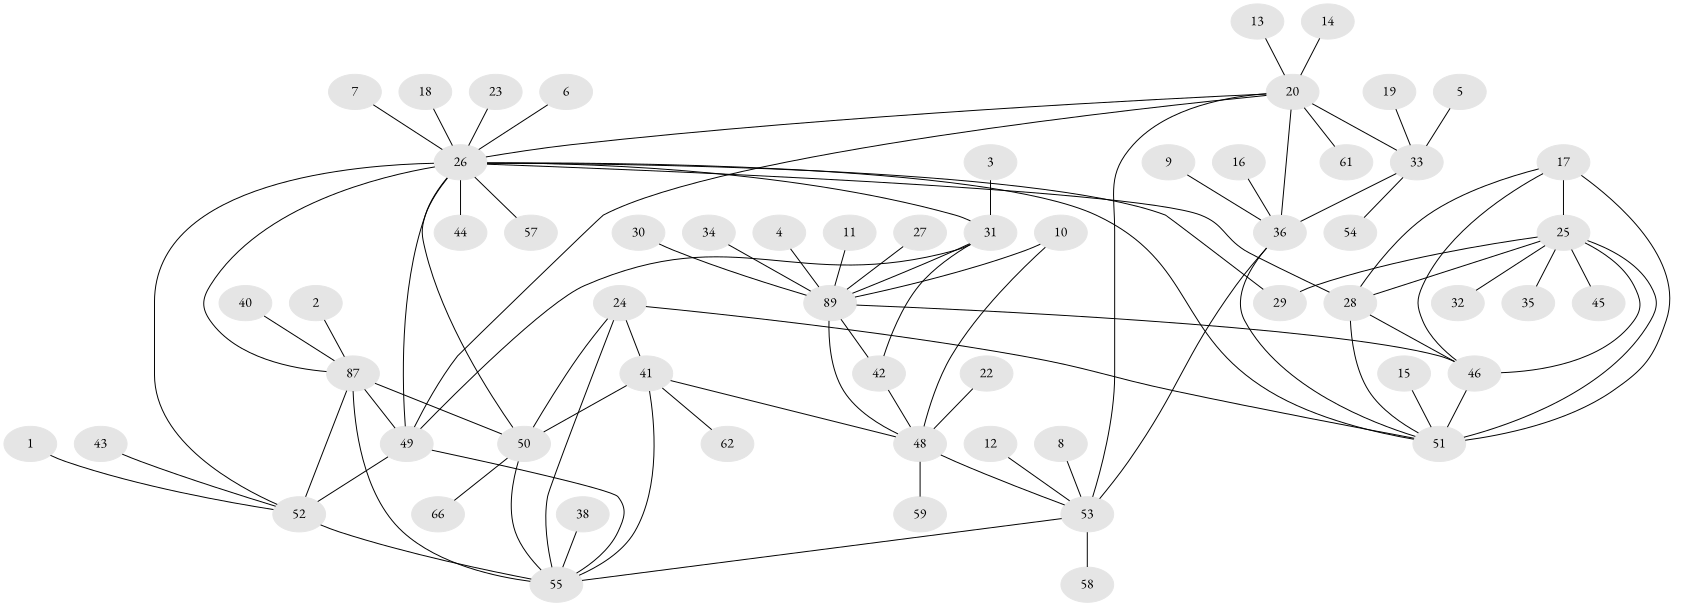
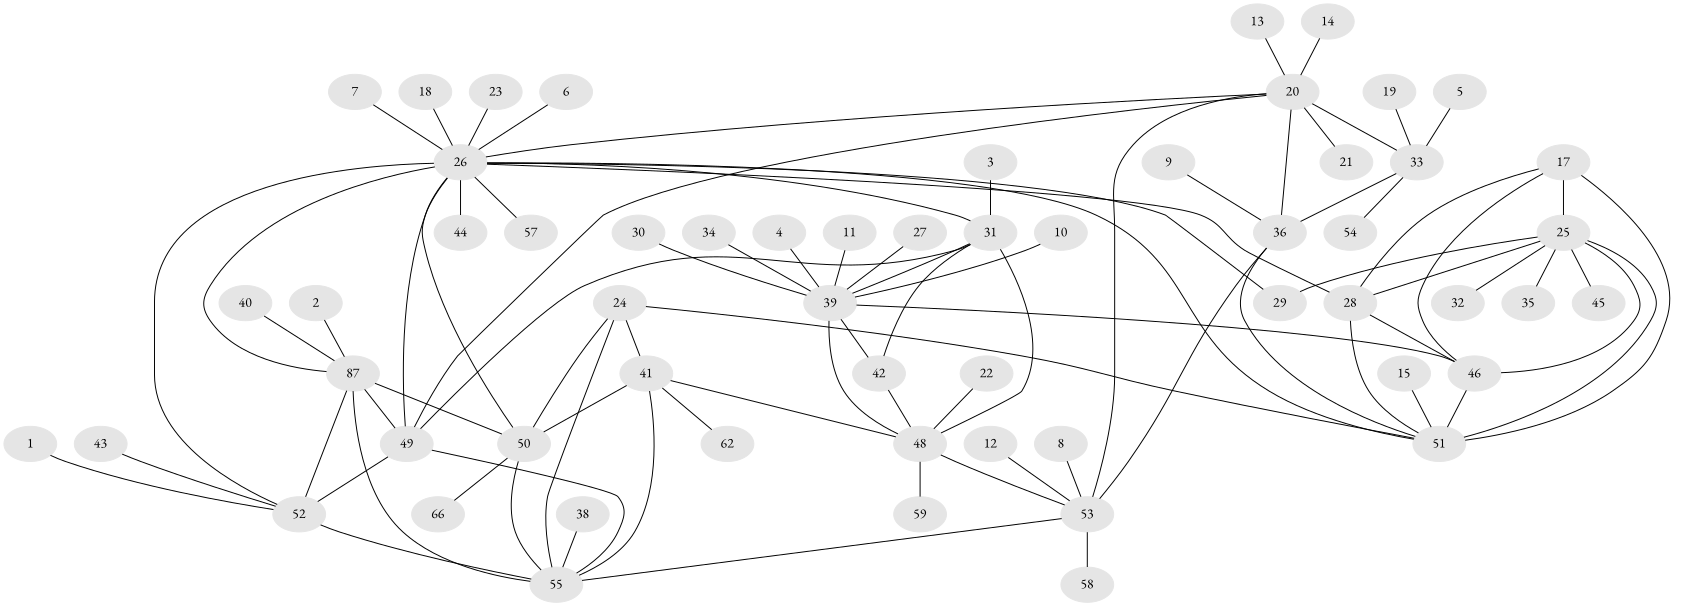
node "16": removed
node "61": label "61" -> "21"
node "89": label "89" -> "39"
edge "10" -- "48": now "31" -- "48"
